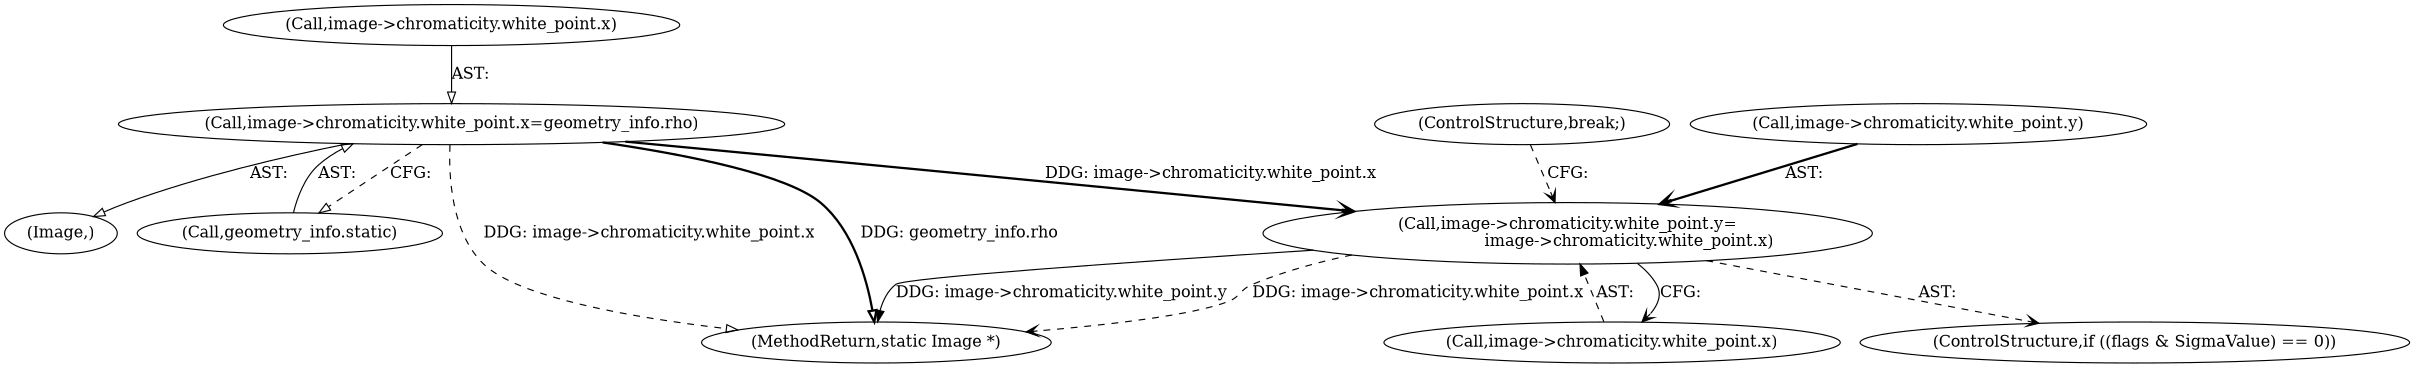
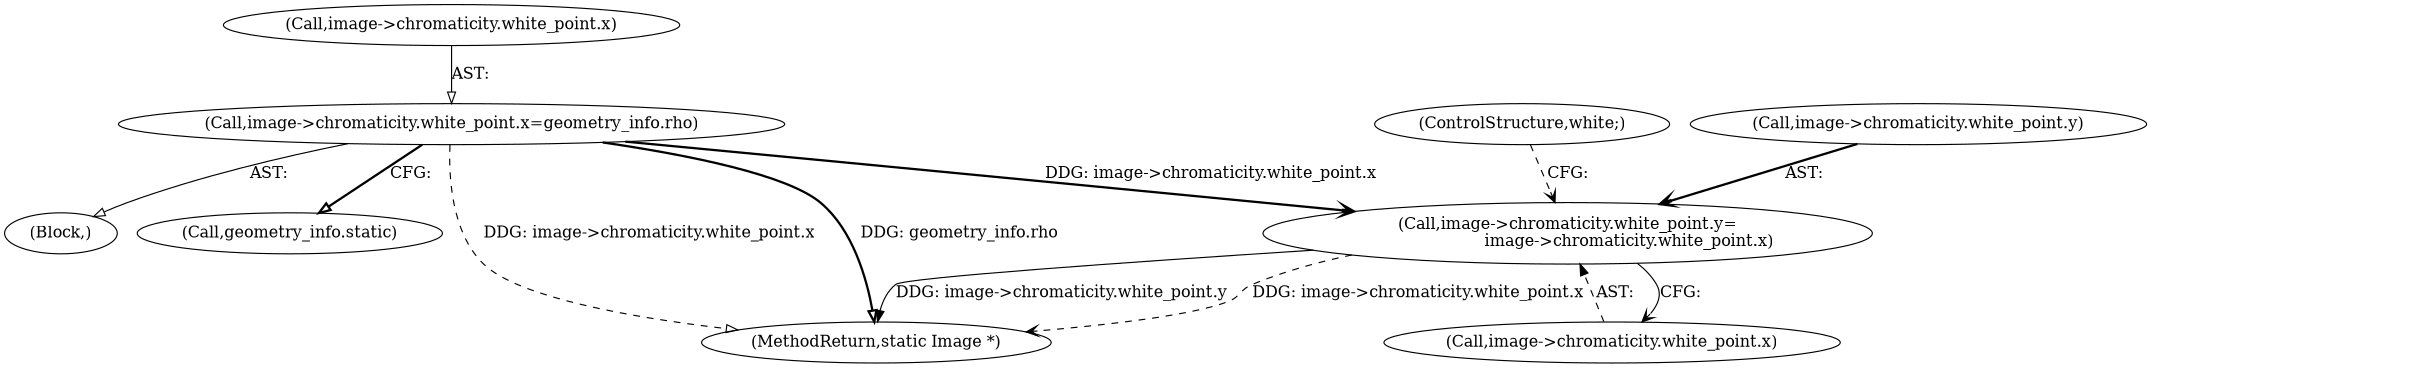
node "(ControlStructure,break;)": label "(ControlStructure,break;)" -> "(ControlStructure,white;)"
edge "(Call,geometry_info.static)" -> "(Call,image->chromaticity.white_point.x=geometry_info.rho)": removed, label "AST:"
edge "(Call,image->chromaticity.white_point.x=geometry_info.rho)" -> "(Call,geometry_info.static)": style dashed -> bold
node "(Image,)": label "(Image,)" -> "(Block,)"
node "(ControlStructure,if ((flags & SigmaValue) == 0))": removed
